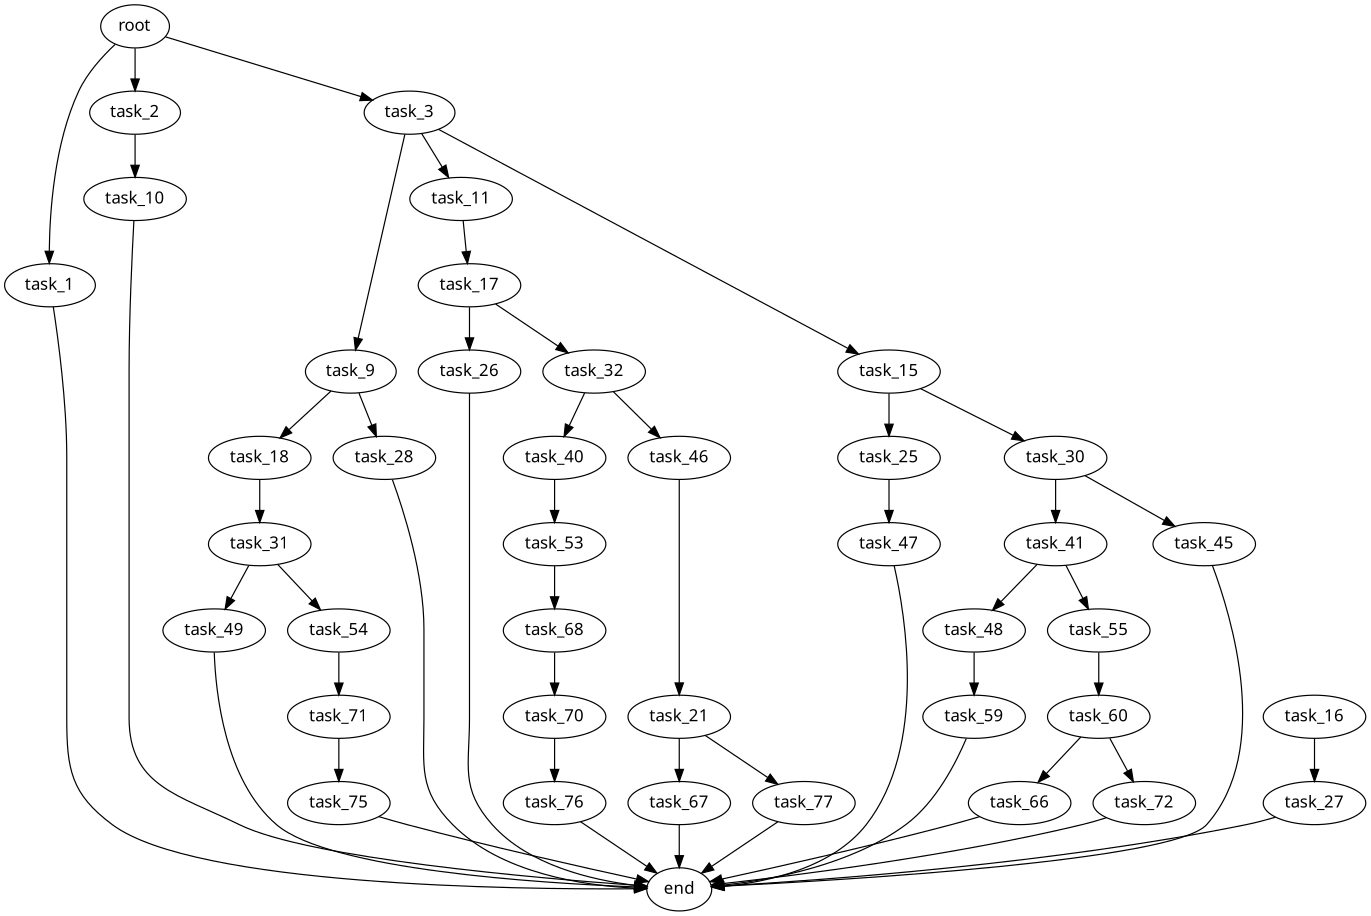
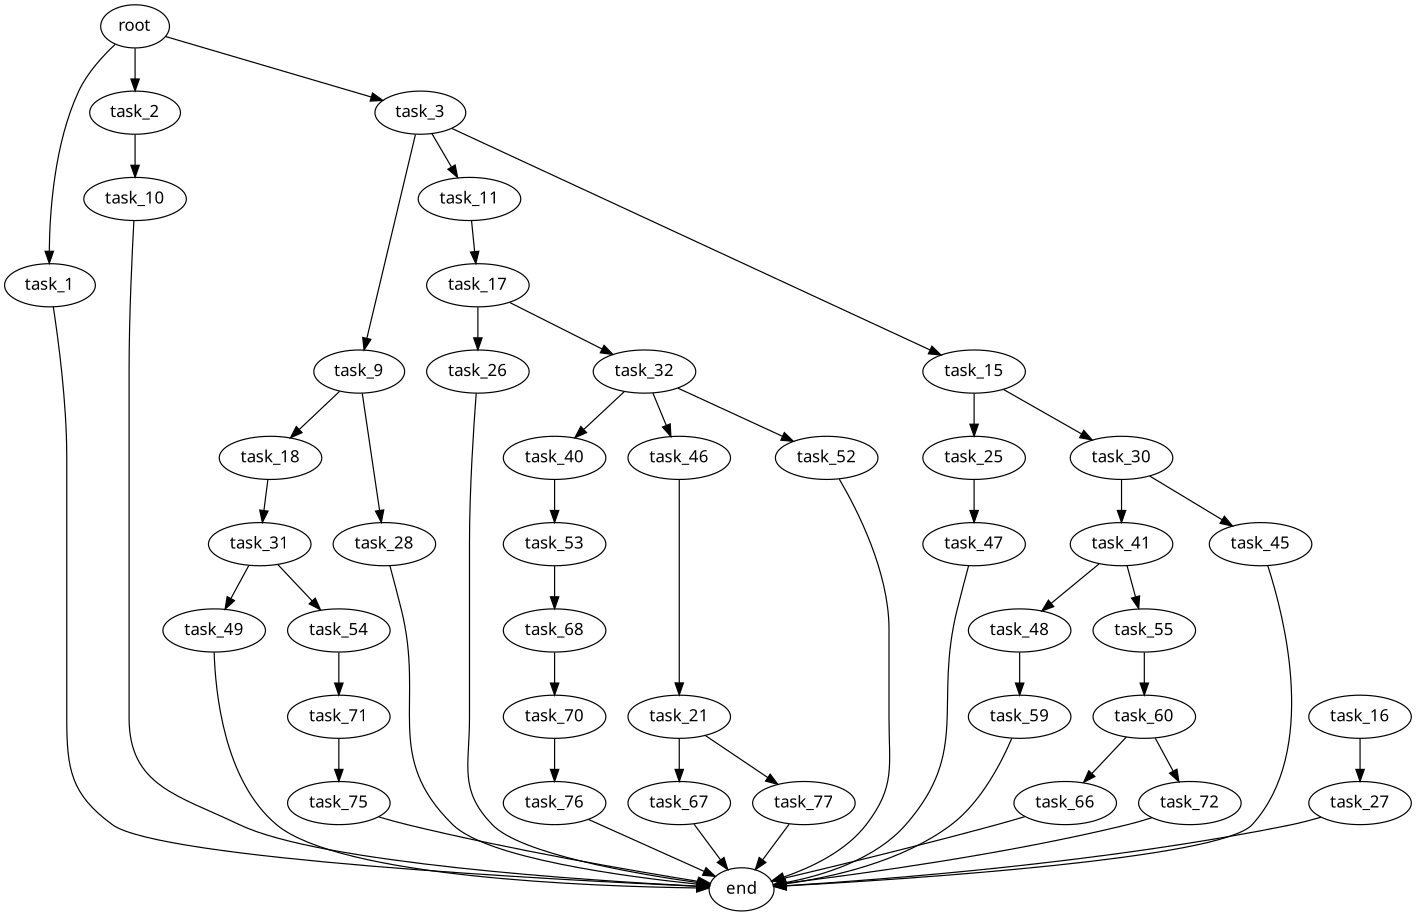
node "task_52": added
